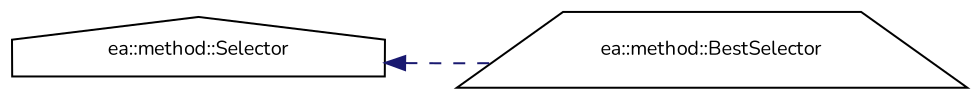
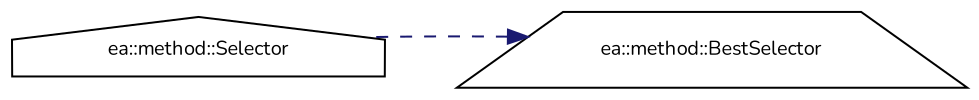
edge "ea::method::BestSelector" -> "ea::method::Selector": reversed
